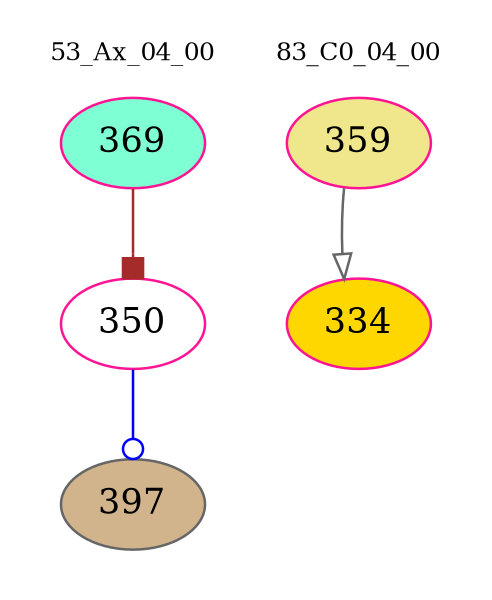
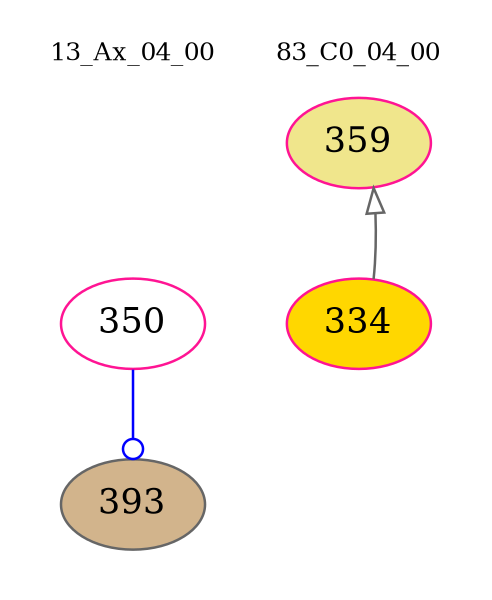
cluster "53_Ax_04_00": label "53_Ax_04_00" -> "13_Ax_04_00"
node "369": removed
edge "359" -> "334": reversed
node "397": label "397" -> "393"
